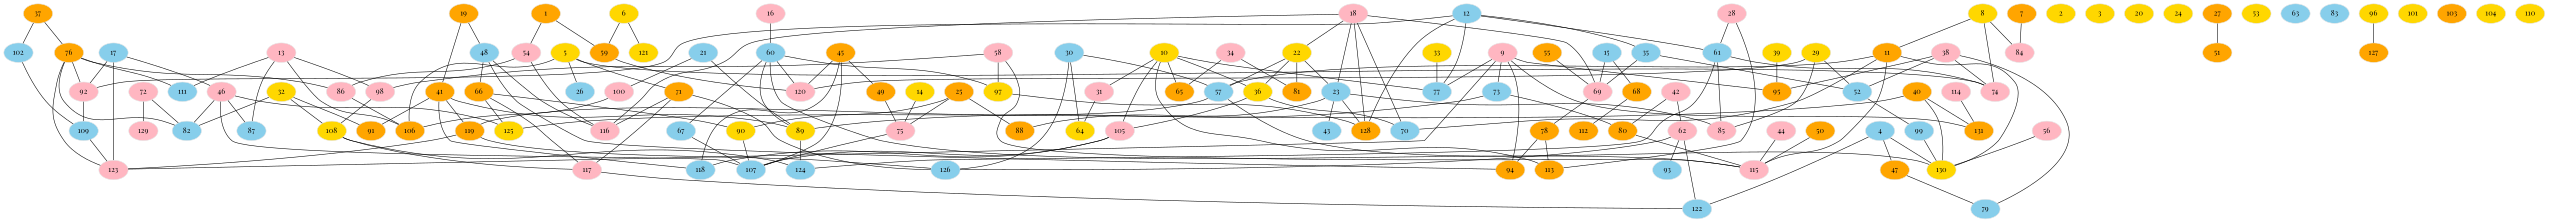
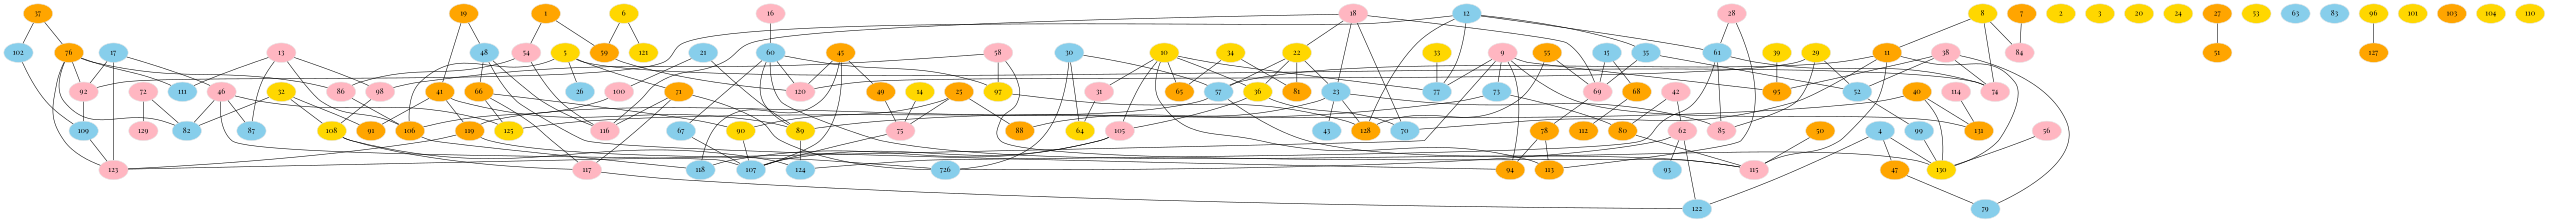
node "34": fillcolor lightpink -> gold
edge "18" -- "128": now "55" -- "128"
node "44": removed
edge "41" -- "118": now "106" -- "118"
node "126": label "126" -> "726"
